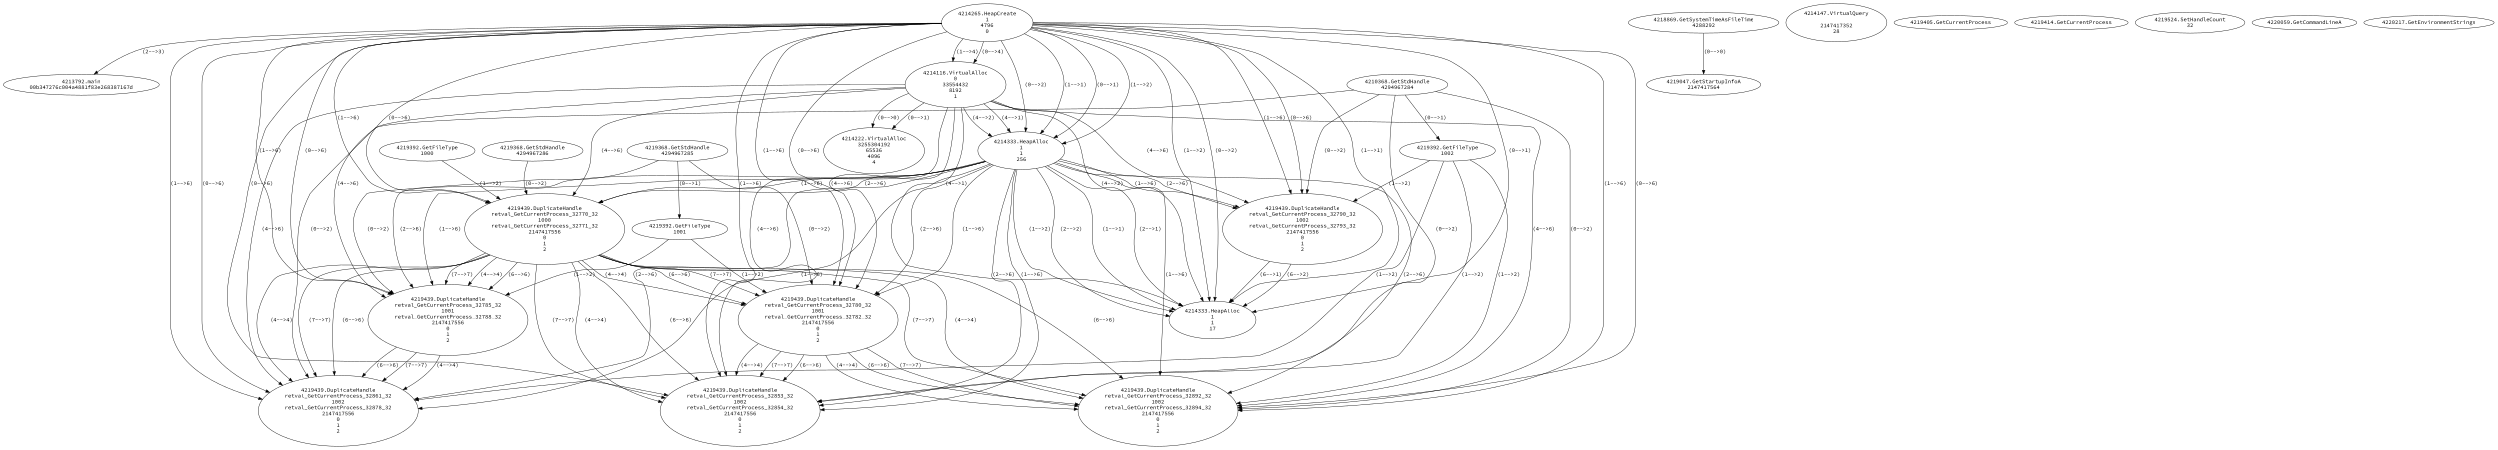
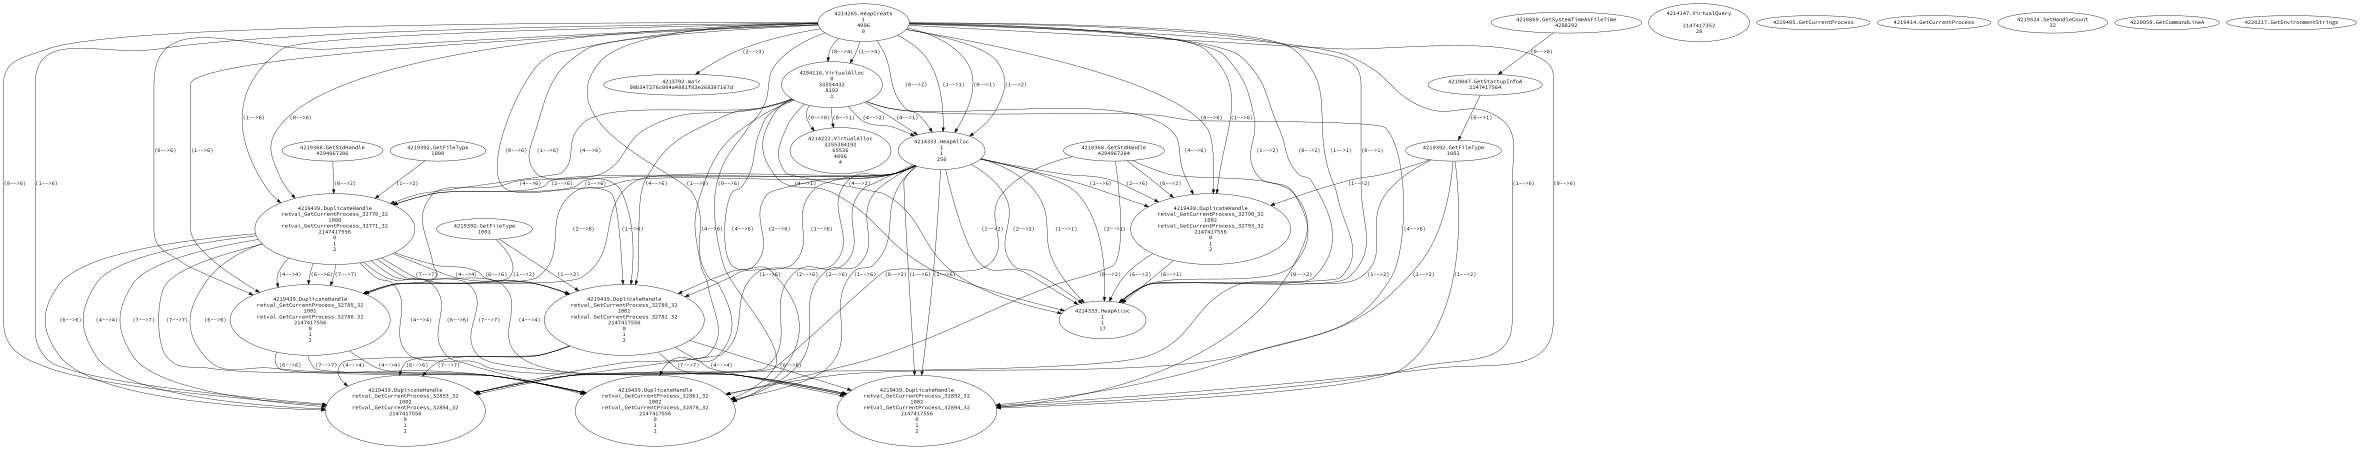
node "4214265.HeapCreate 1 4796 0": label "4214265.HeapCreate 1 4796 0" -> "4214265.HeapCreate 1 4096 0"
node "4214116.VirtualAlloc 0 33554432 8192 1": label "4214116.VirtualAlloc 0 33554432 8192 1" -> "4204116.VirtualAlloc 0 33554432 8192 1"
edge "4210368.GetStdHandle 4294967284" -> "4219392.GetFileType 1002": now "4219047.GetStartupInfoA 2147417564" -> "4219392.GetFileType 1002"
node "4219368.GetStdHandle 4294967285": removed
